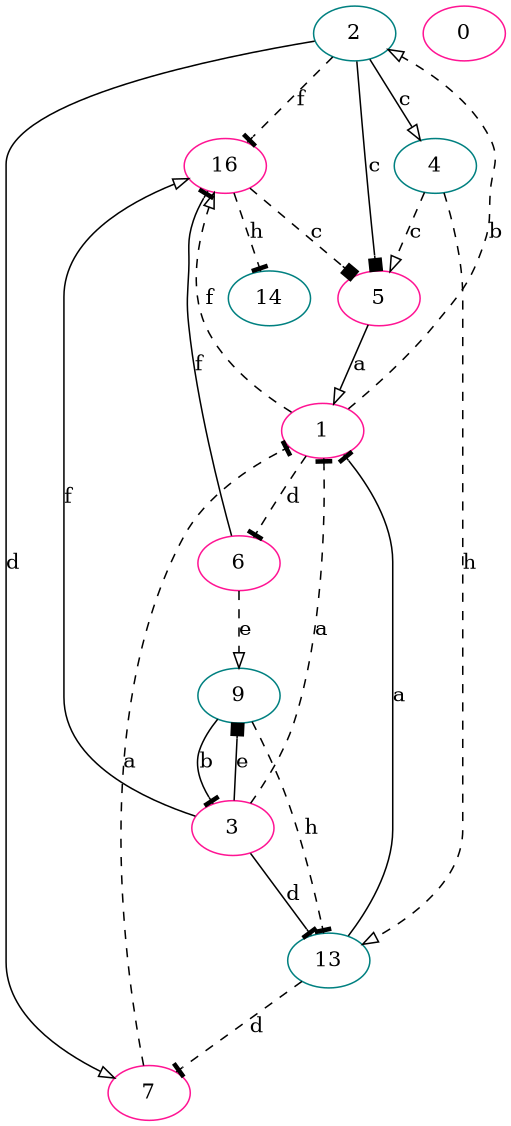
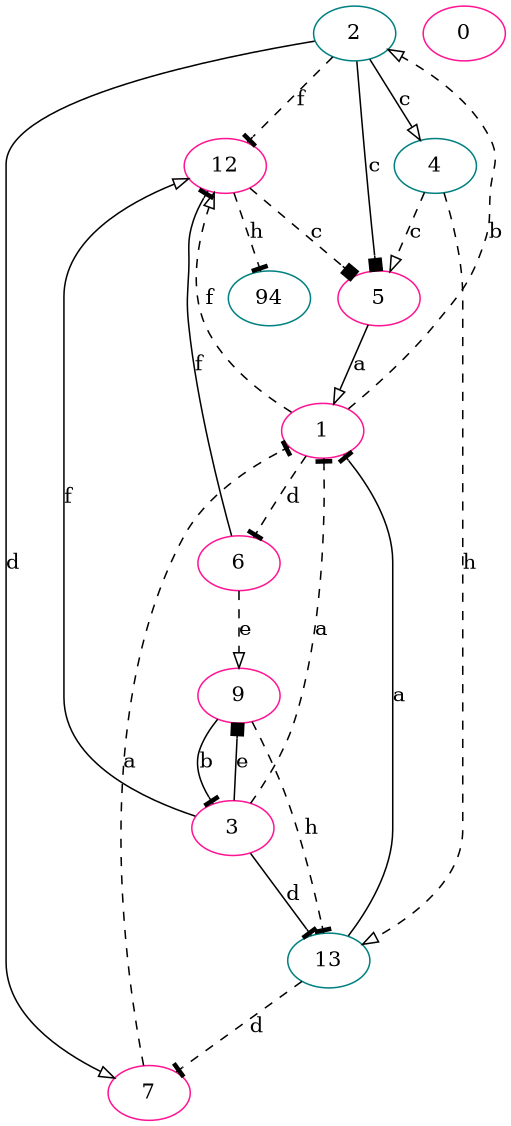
node "16": label "16" -> "12"
node "14": label "14" -> "94"
node "9": color teal -> deeppink
